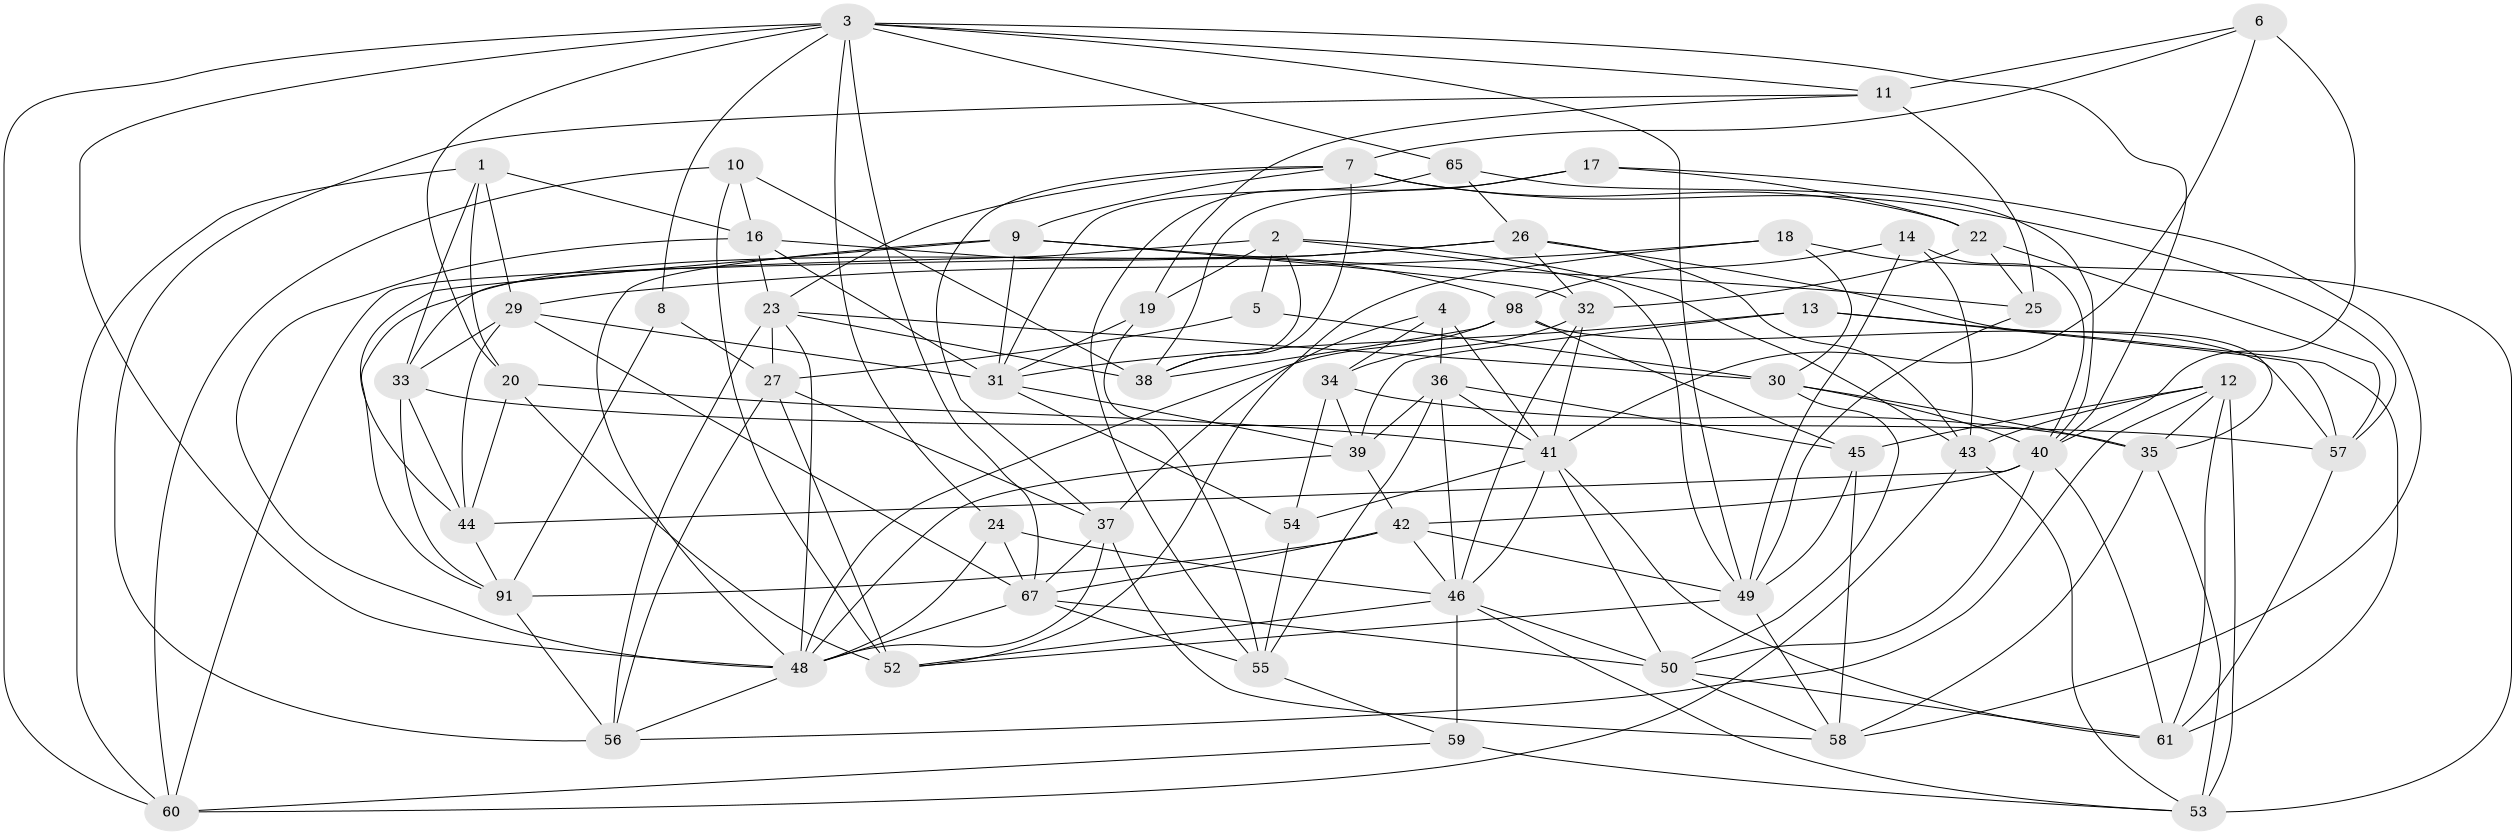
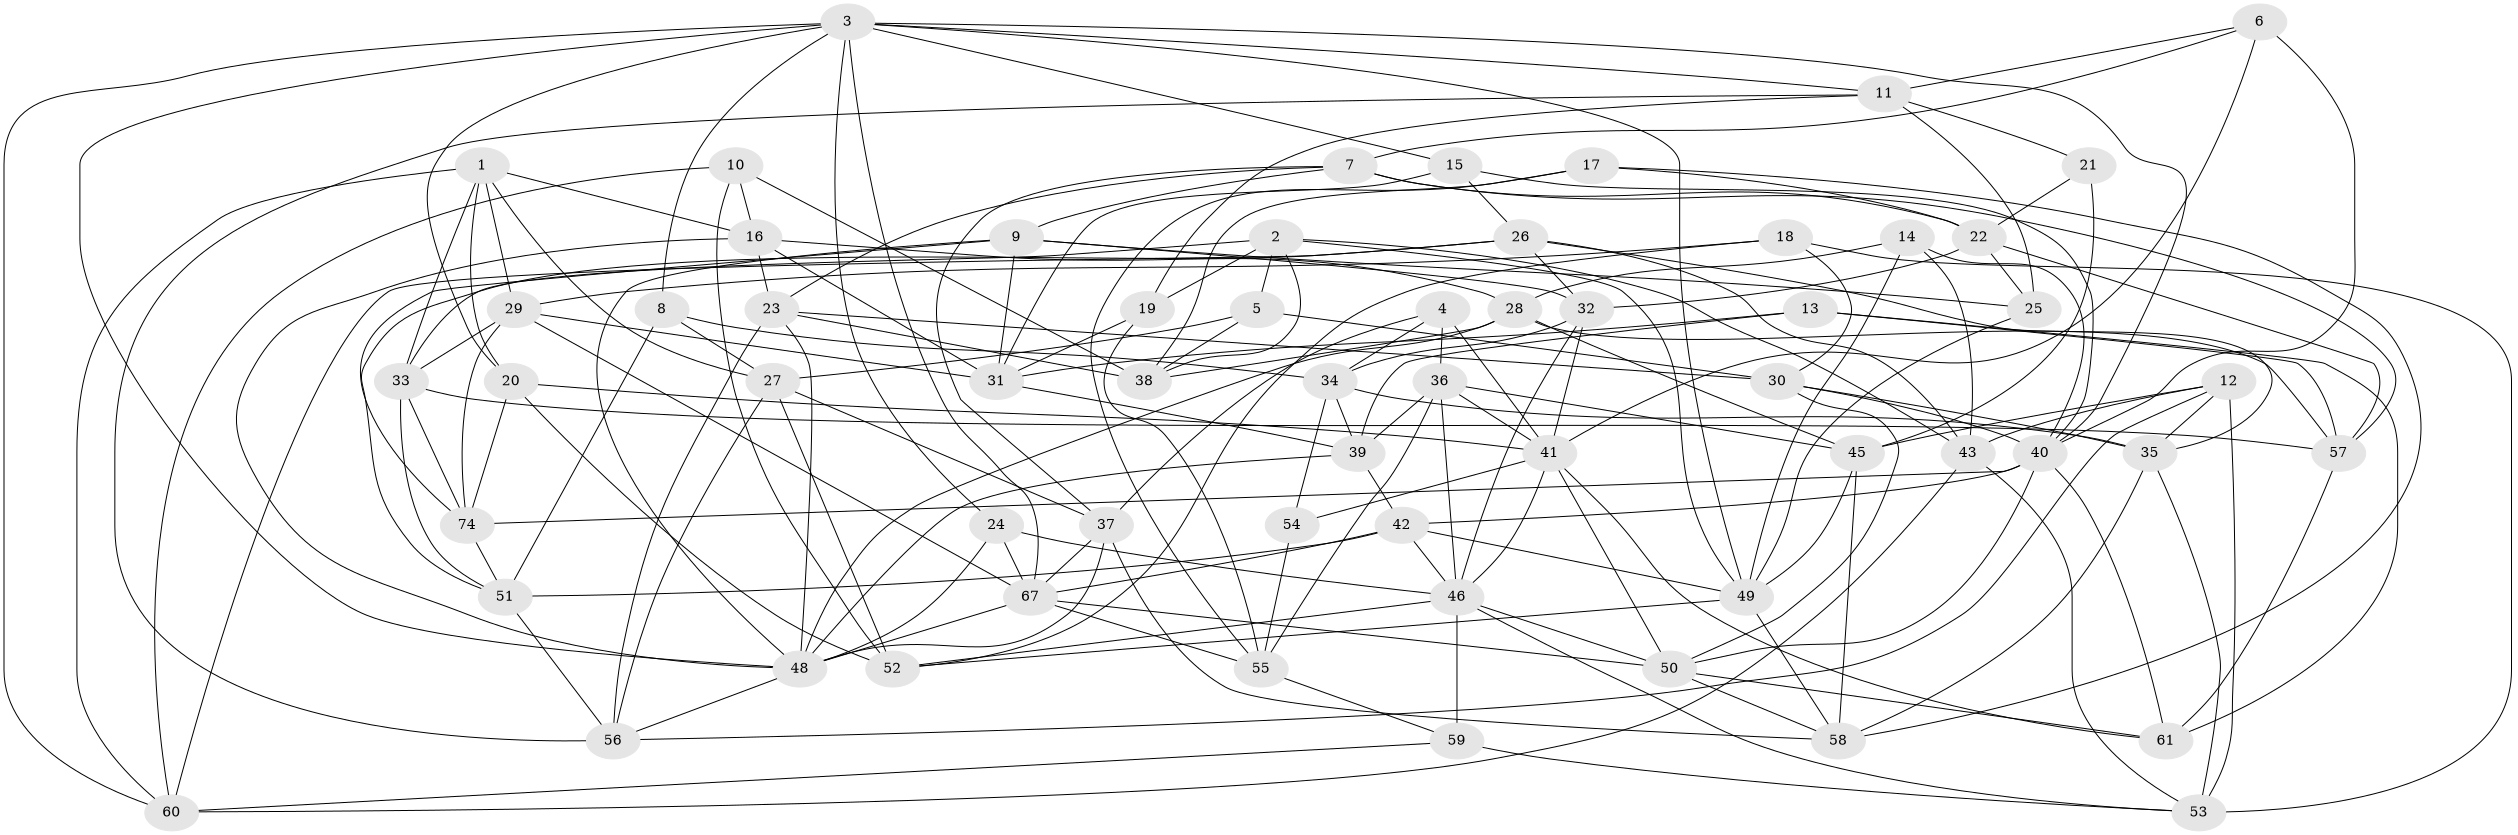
node "65": label "65" -> "15"
node "21": added
node "98": label "98" -> "28"
edge "7" -- "38": now "5" -- "38"
edge "23" -- "27": now "1" -- "27"
edge "8" -- "34": added
edge "31" -- "54": removed
node "44": label "44" -> "74"
edge "12" -- "61": removed
node "91": label "91" -> "51"
